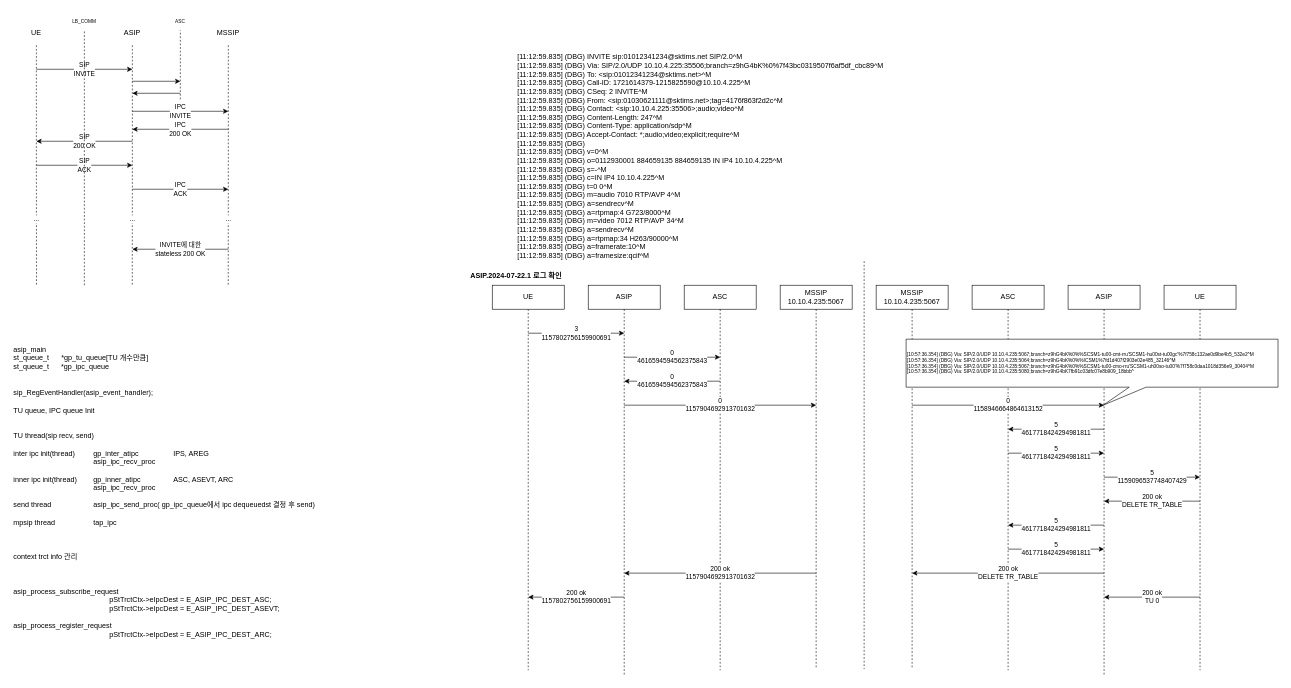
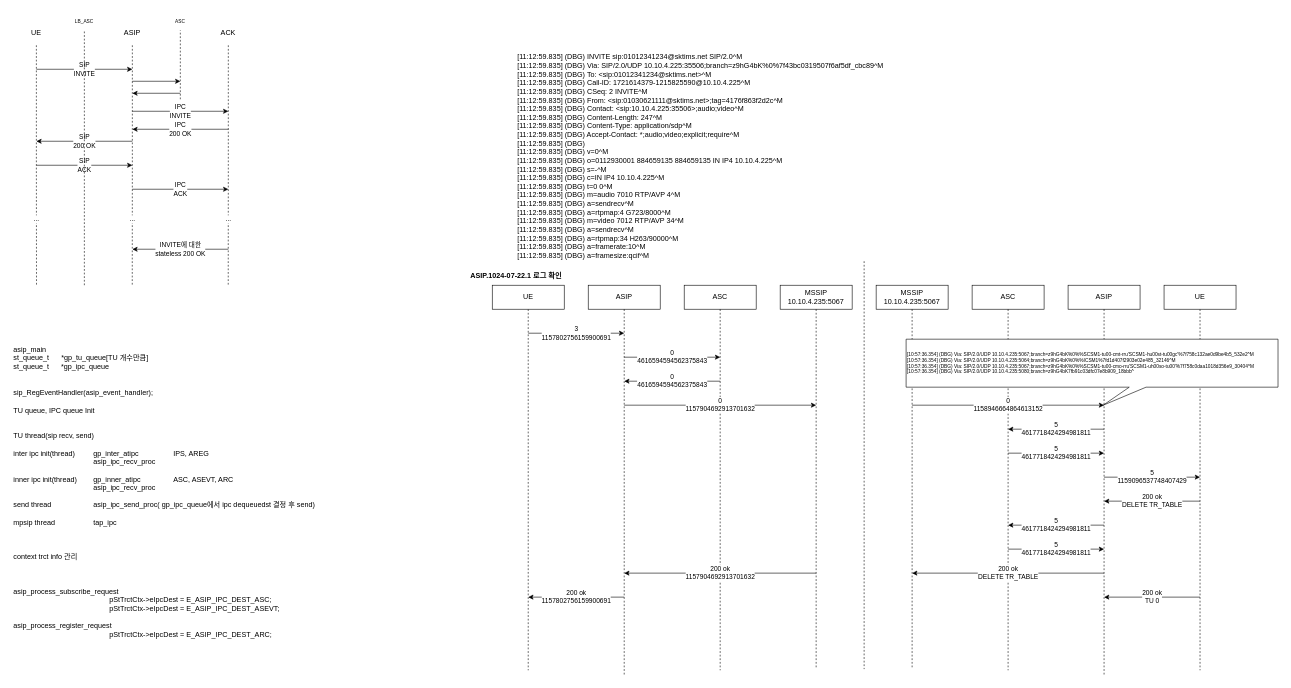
node "LB_COMM": label "LB_COMM" -> "LB_ASC"
node "MSSIP": label "MSSIP" -> "ACK"
node "ASIP.2024-07-22.1 로그 확인": label "ASIP.2024-07-22.1 로그 확인" -> "ASIP.1024-07-22.1 로그 확인"
